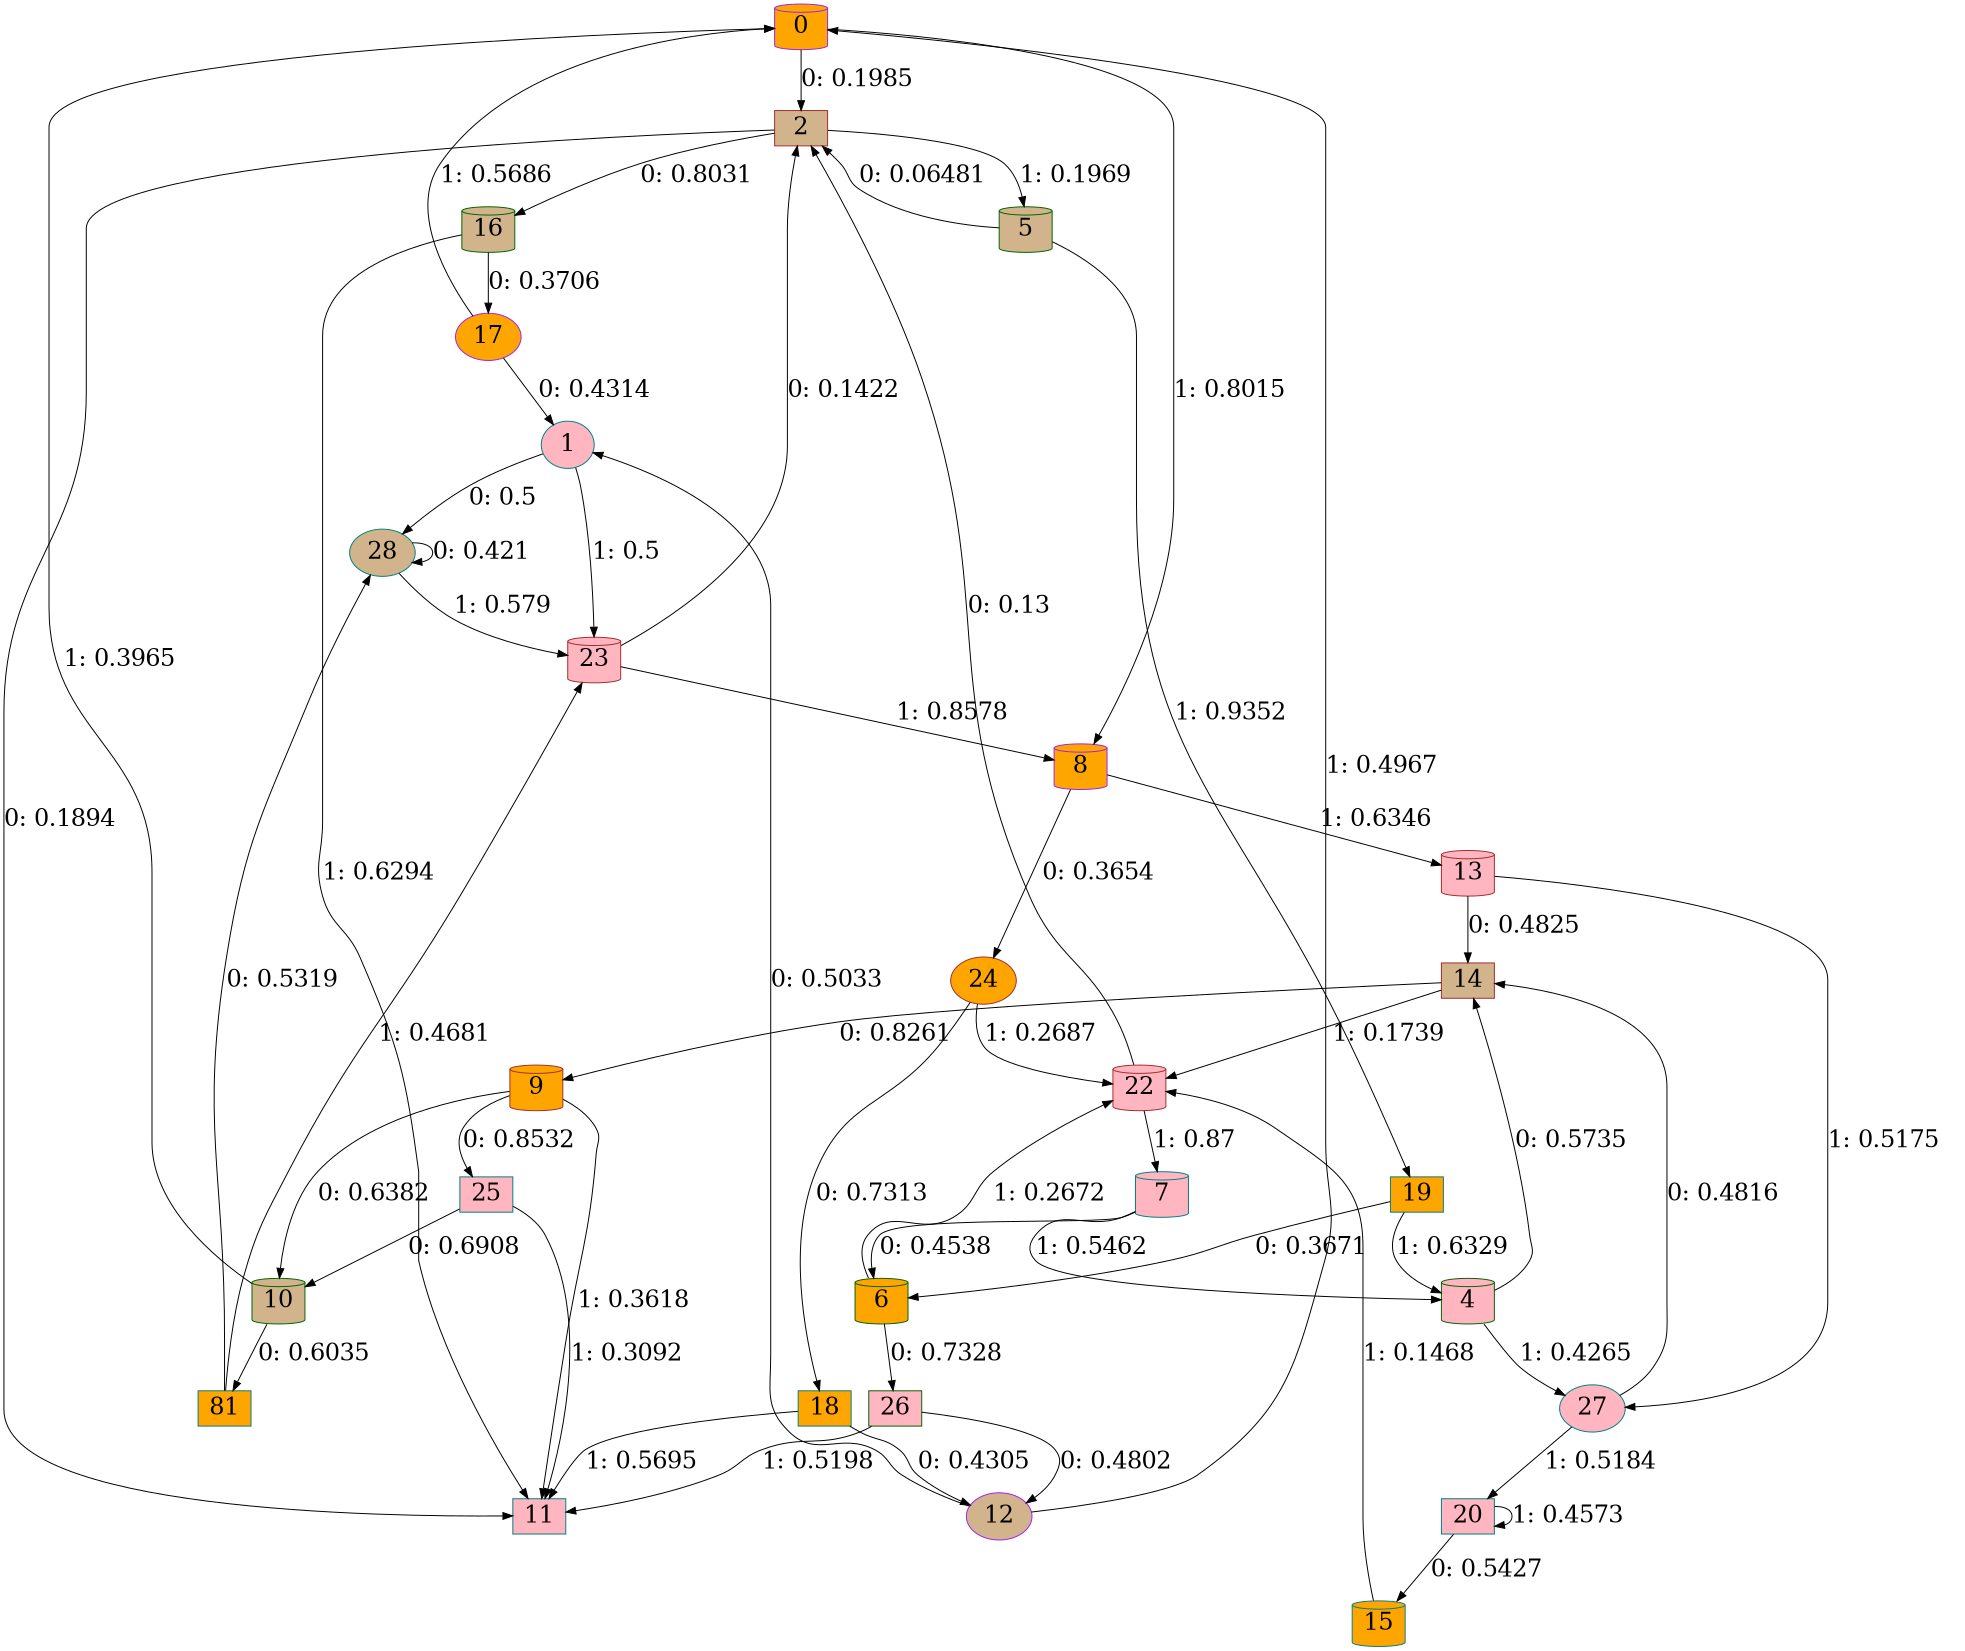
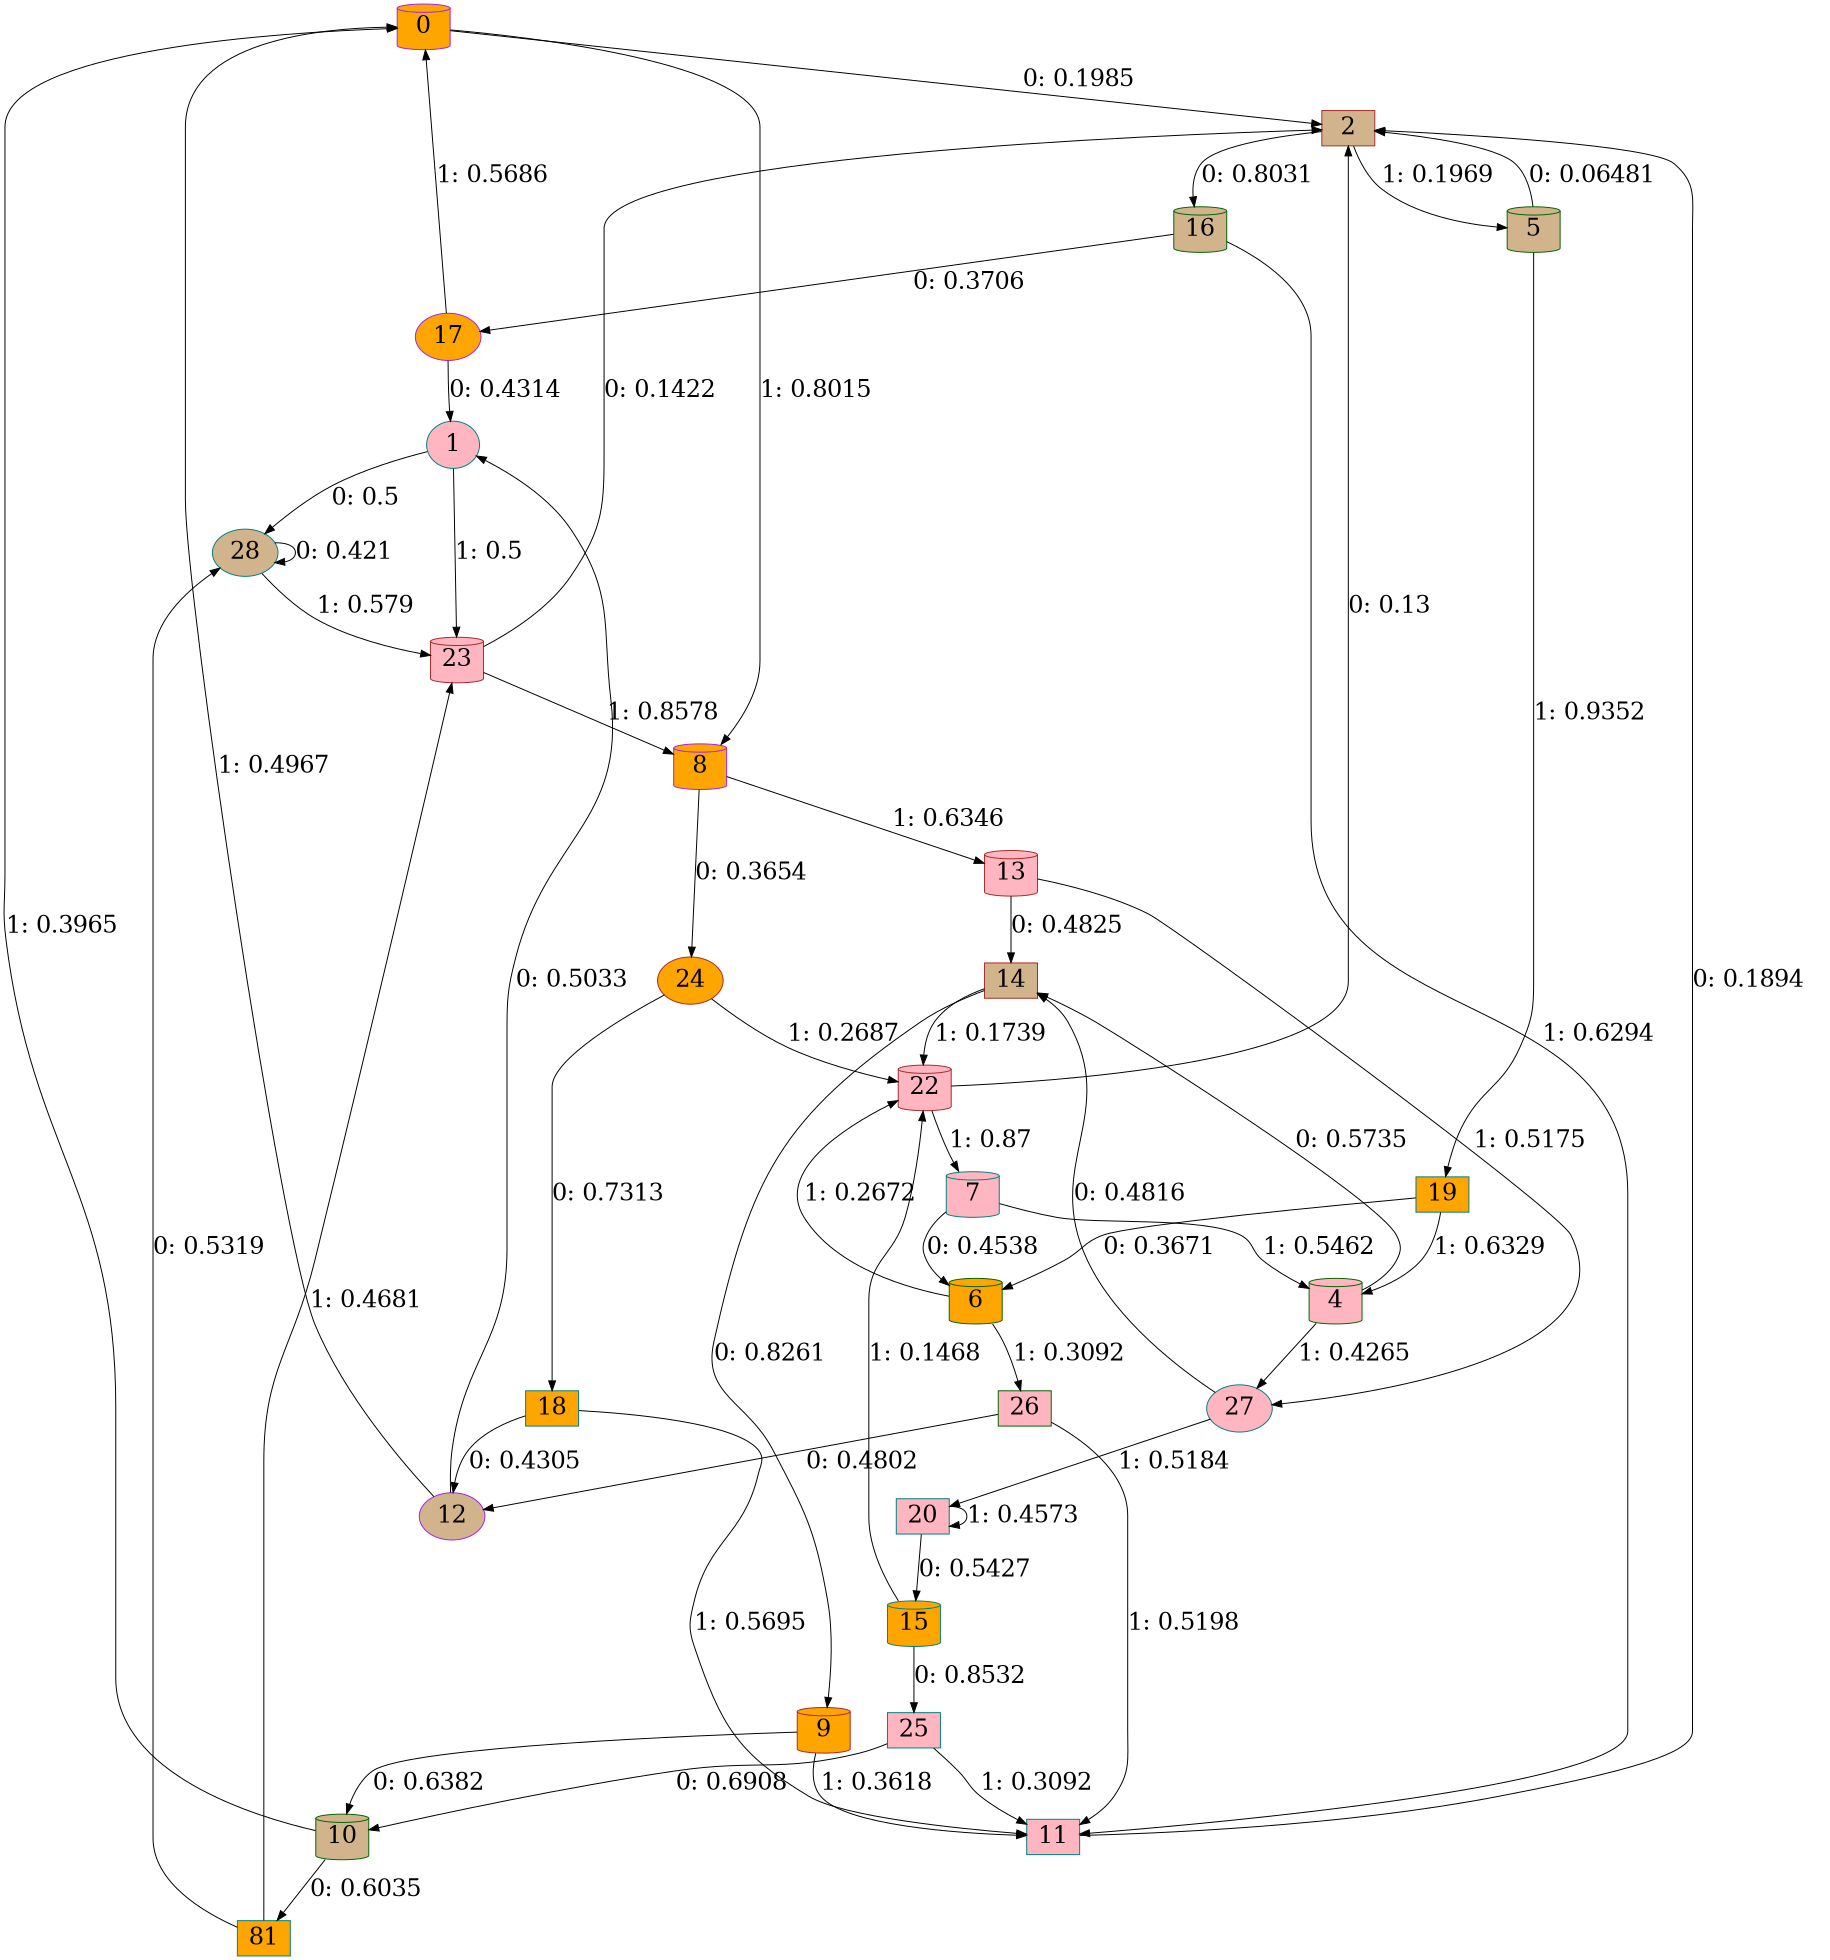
edge "2" -> "11": reversed
edge "9" -> "25": now "15" -> "25"
edge "6" -> "26": label "0: 0.7328   " -> "1: 0.3092   "
